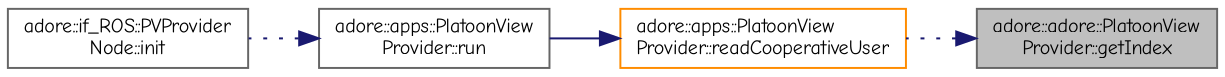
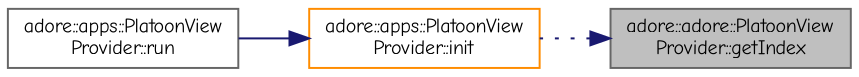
node "adore::if_ROS::PVProvider Node::init": removed
node "adore::apps::PlatoonView Provider::readCooperativeUser": label "adore::apps::PlatoonView Provider::readCooperativeUser" -> "adore::apps::PlatoonView Provider::init"
